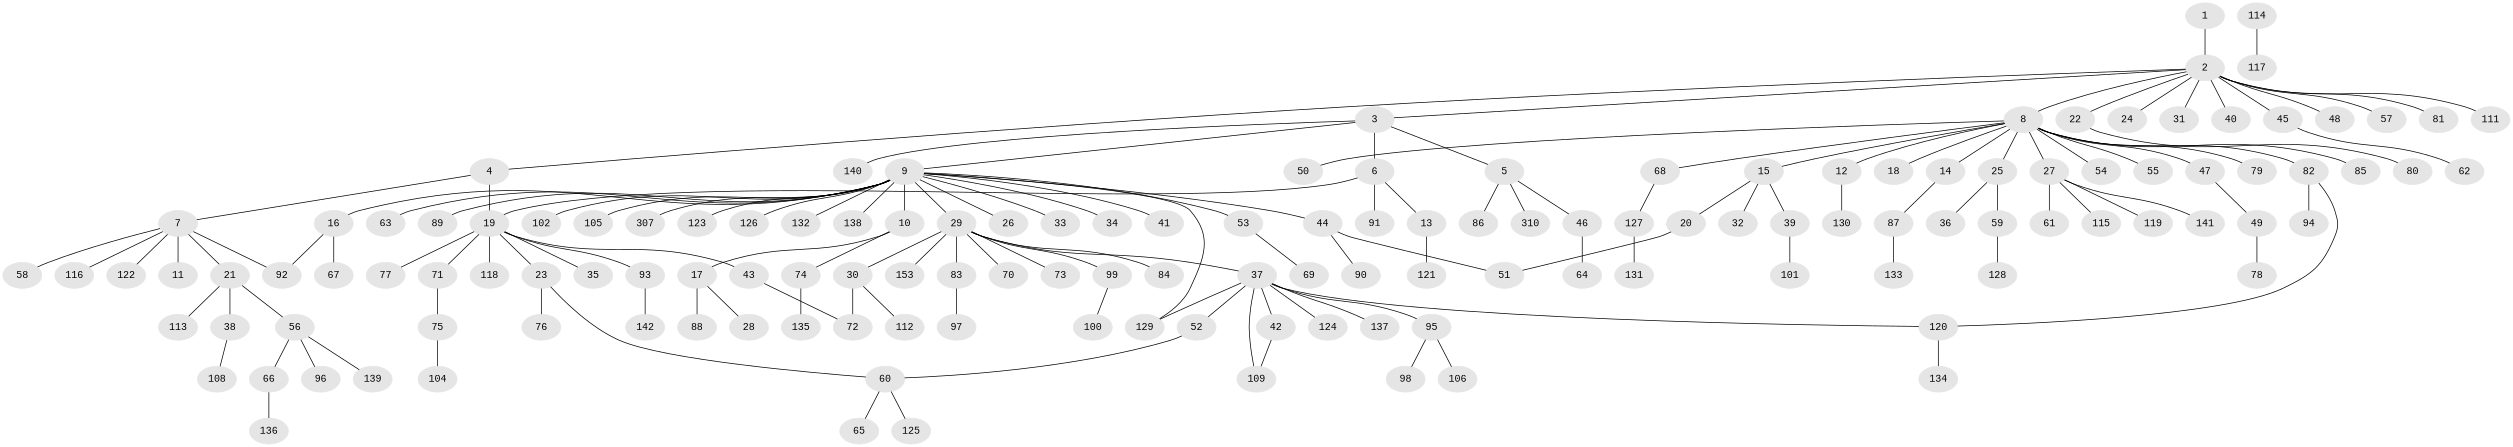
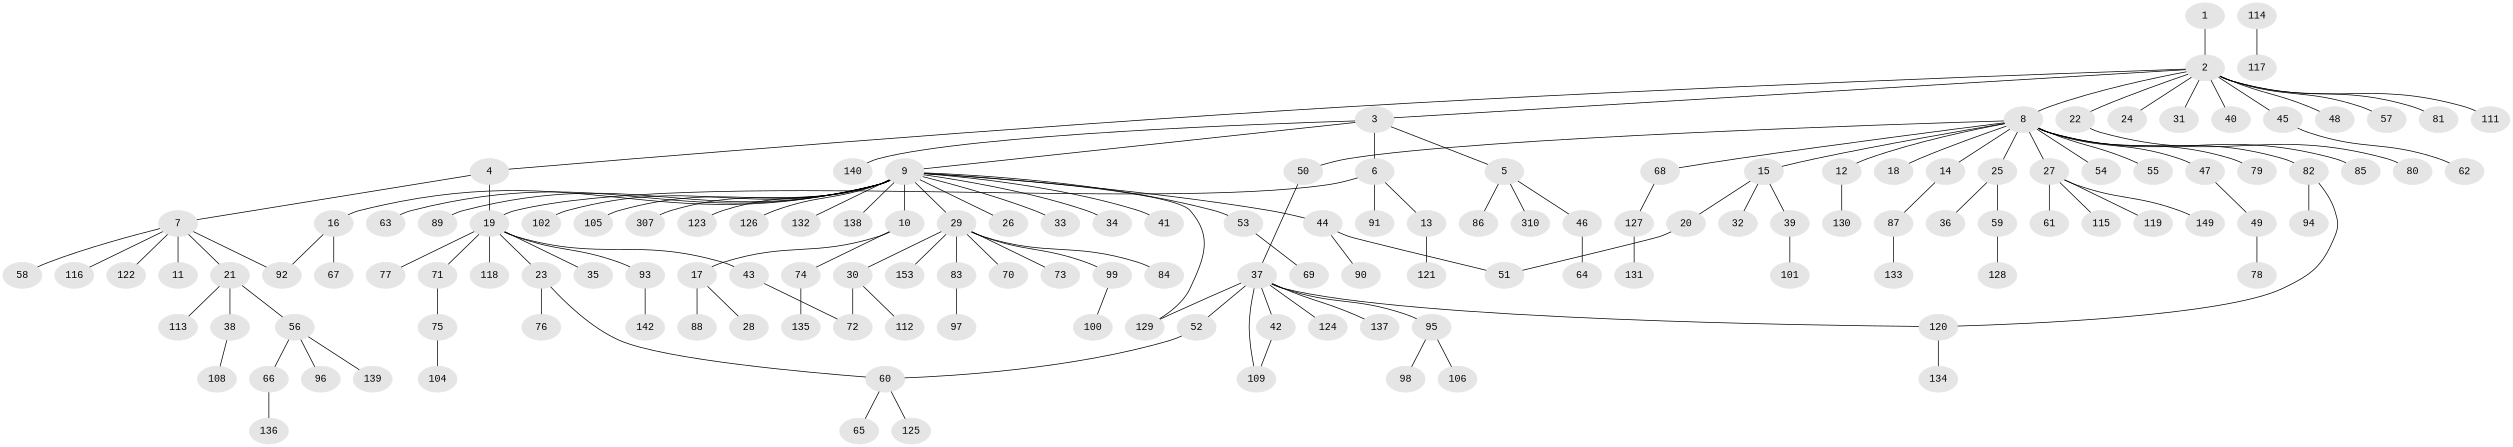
node "141": label "141" -> "149"
edge "29" -- "37": now "50" -- "37"
